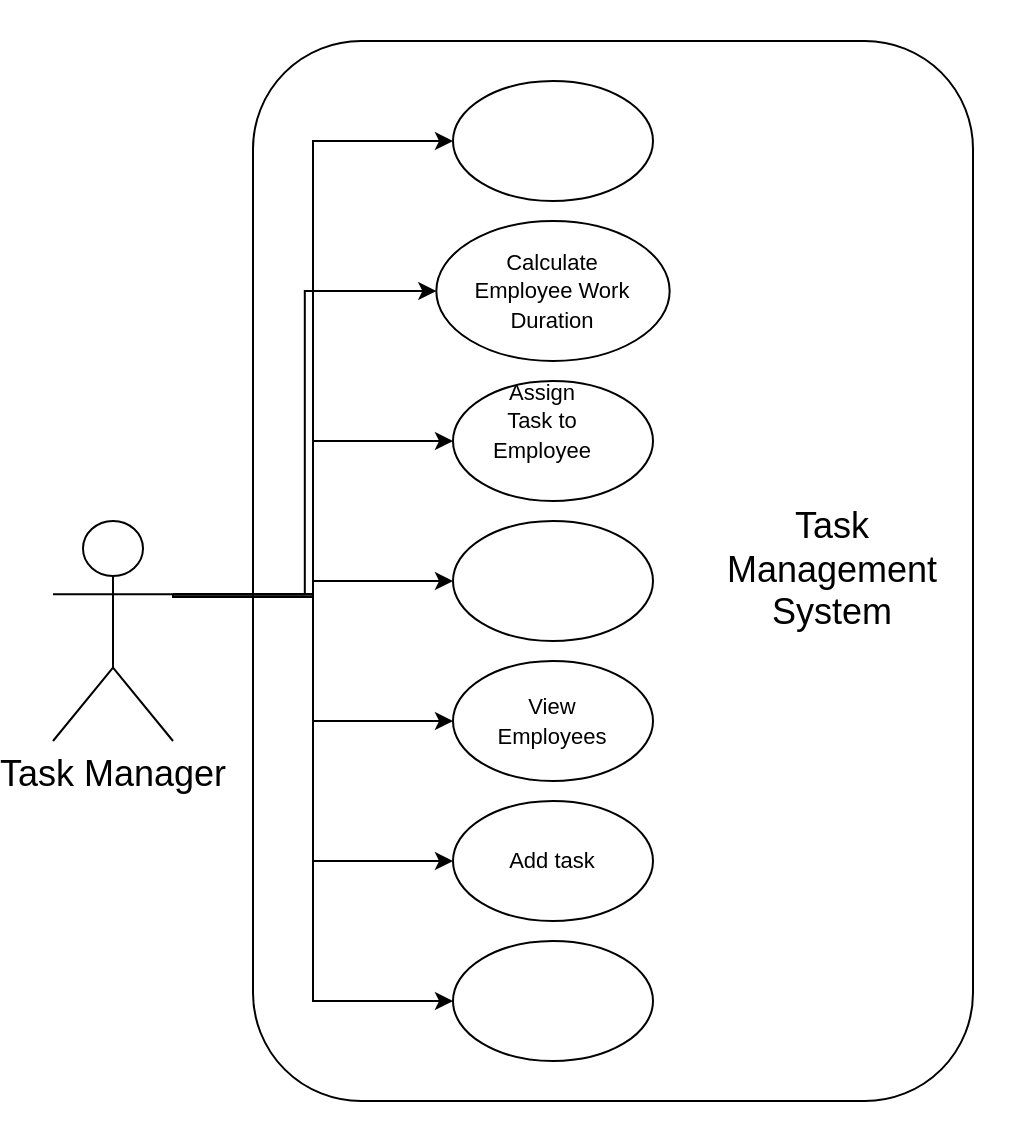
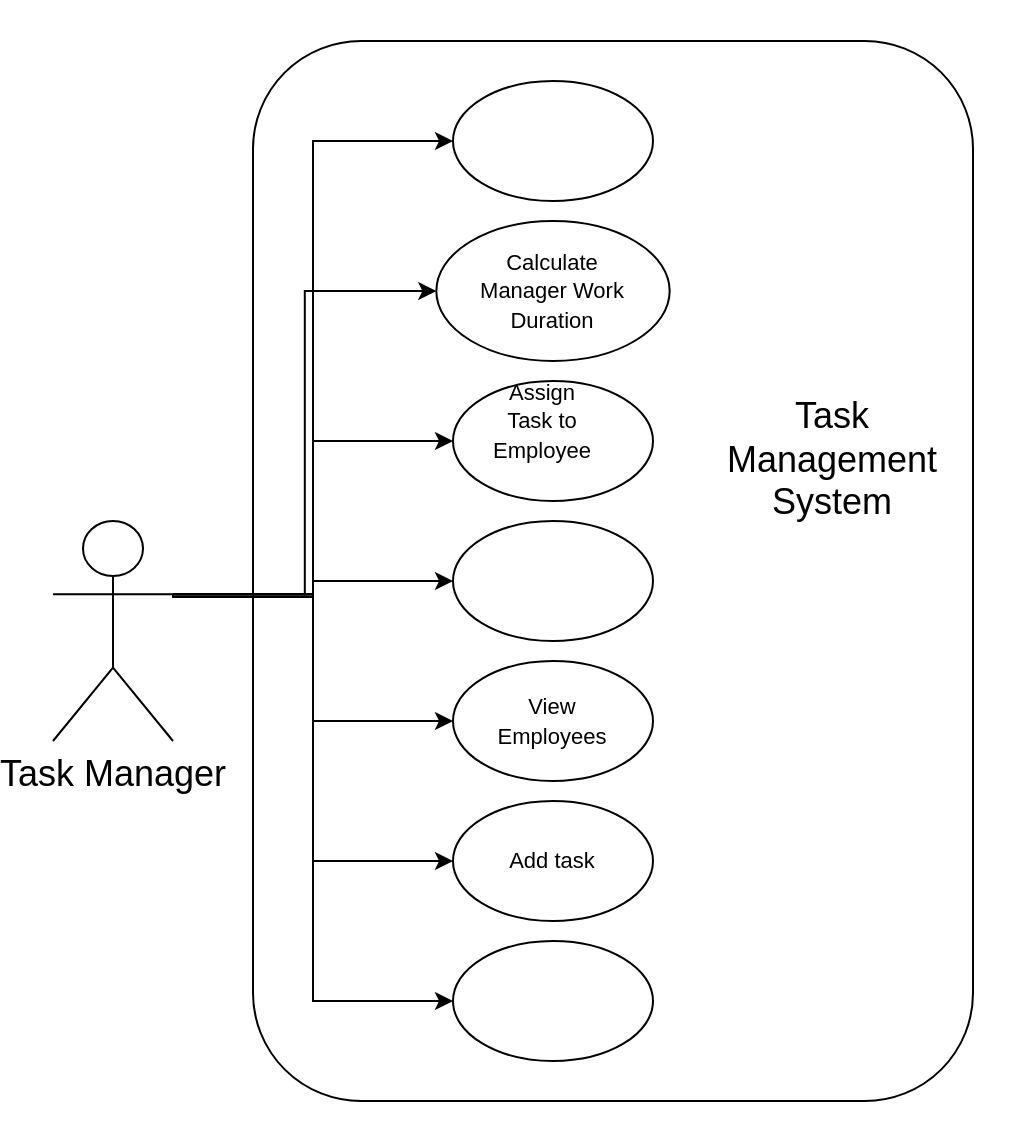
node "Calculate Employee Work Duration": label "Calculate Employee Work Duration" -> "Calculate Manager Work Duration"
node "Task Management System": moved (833, 571) -> (833, 461)
